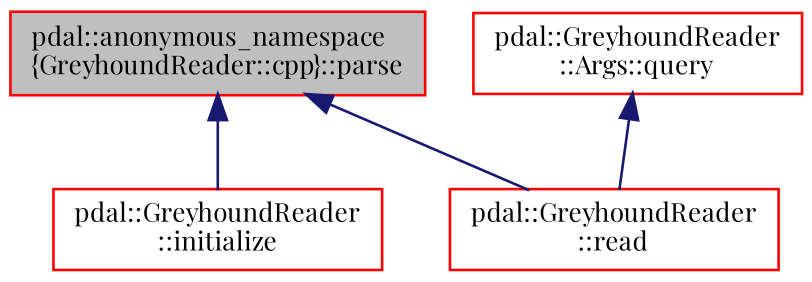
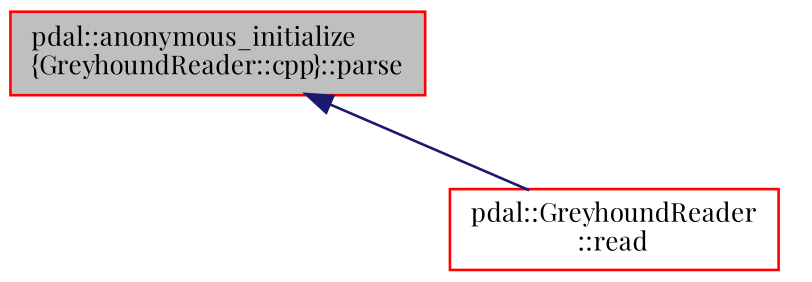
node "pdal::anonymous_namespace {GreyhoundReader::cpp}::parse": label "pdal::anonymous_namespace {GreyhoundReader::cpp}::parse" -> "pdal::anonymous_initialize {GreyhoundReader::cpp}::parse"
node "pdal::GreyhoundReader ::Args::query": removed
node "pdal::GreyhoundReader ::initialize": removed
